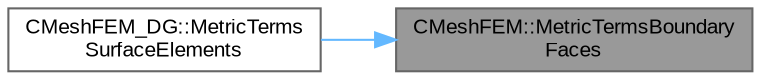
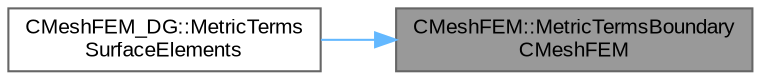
node "CMeshFEM::MetricTermsBoundary Faces": label "CMeshFEM::MetricTermsBoundary Faces" -> "CMeshFEM::MetricTermsBoundary CMeshFEM"
